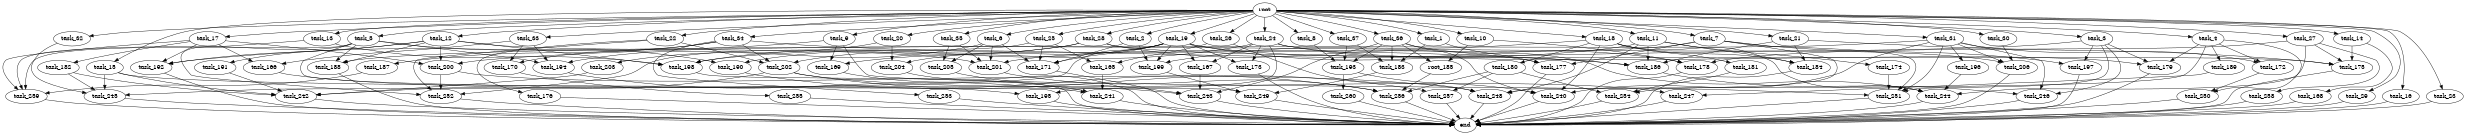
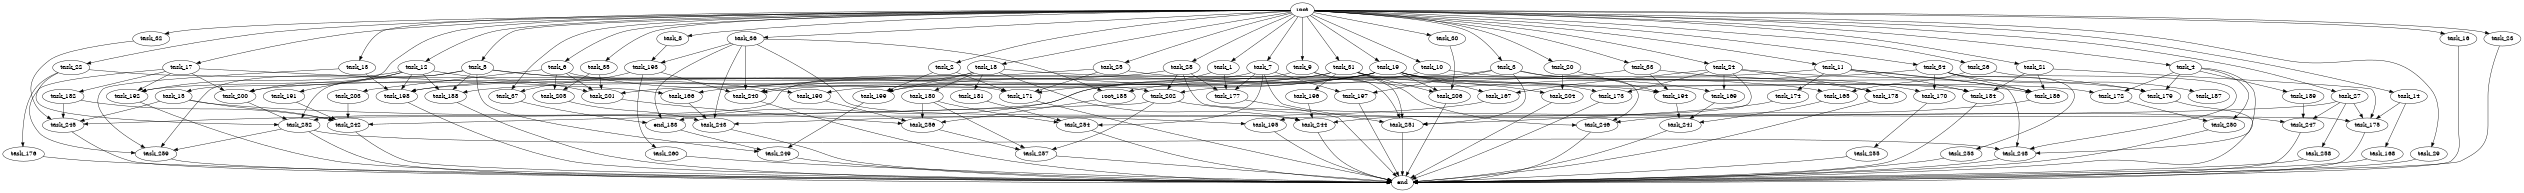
edge "task_27" -> "task_178": now "task_27" -> "task_247"
edge "task_37" -> "task_193": reversed
node "task_183": label "task_183" -> "end_183"
edge "task_200" -> "task_248": now "task_252" -> "task_248"
edge "task_187" -> "task_259": now "task_252" -> "task_259"
edge "task_256" -> "end": now "task_256" -> "task_257"
